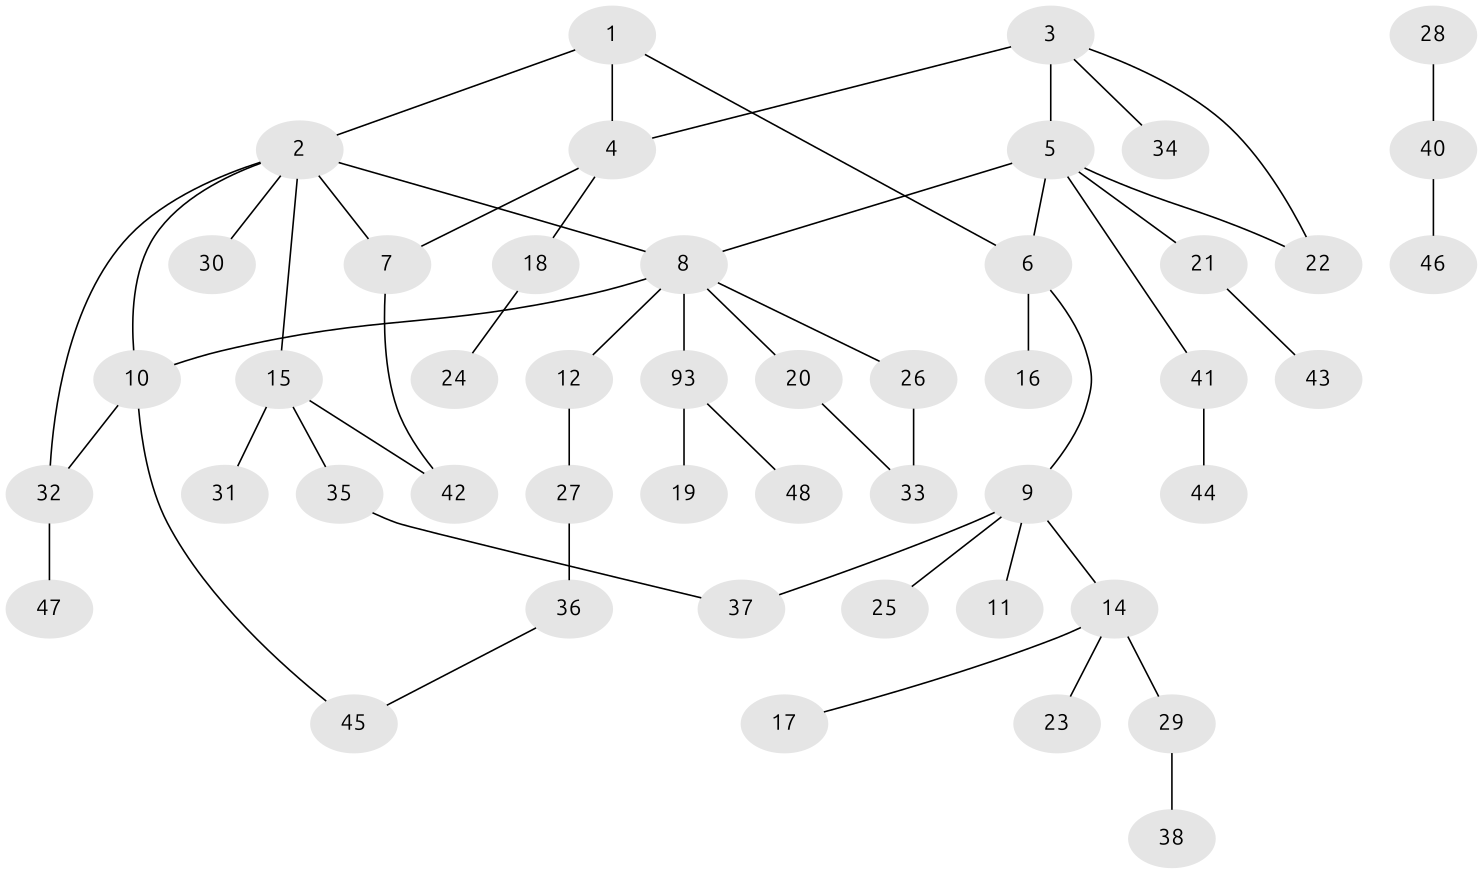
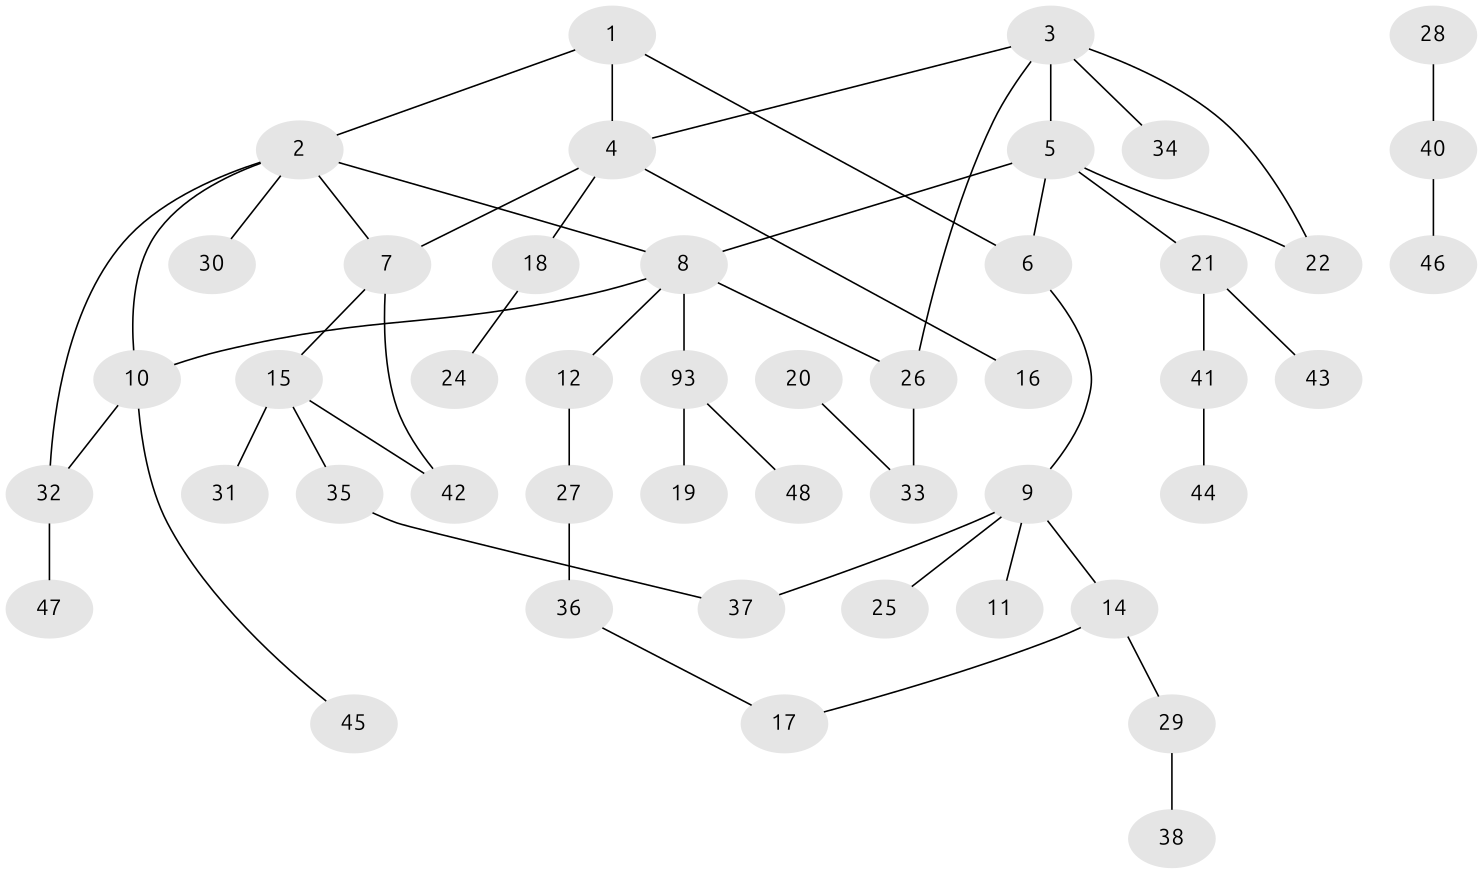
edge "3" -- "26": added
edge "2" -- "15": now "7" -- "15"
edge "5" -- "41": now "21" -- "41"
edge "8" -- "20": removed
edge "6" -- "16": now "4" -- "16"
edge "36" -- "45": now "36" -- "17"
node "23": removed
